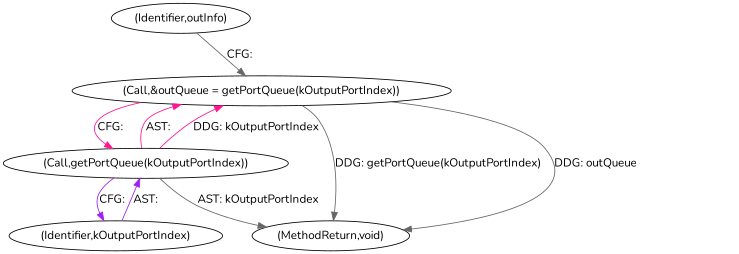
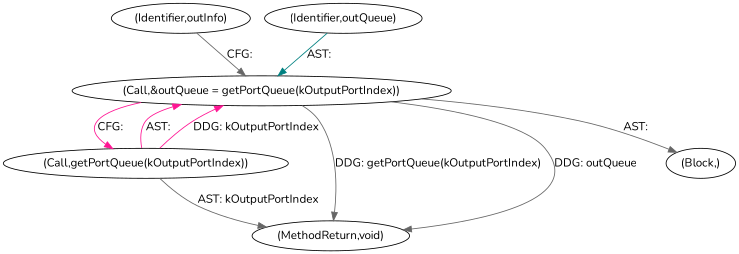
node "(Identifier,outQueue)": added
node "(Block,)": added
node "(Identifier,kOutputPortIndex)": removed
